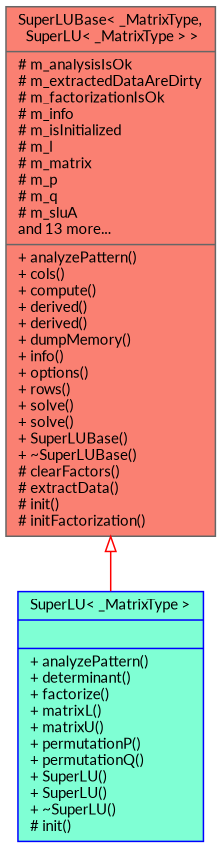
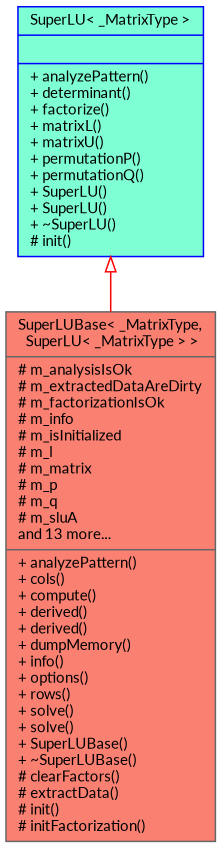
edge "SuperLU< _MatrixType >" -> "SuperLUBase< _MatrixType,": reversed
